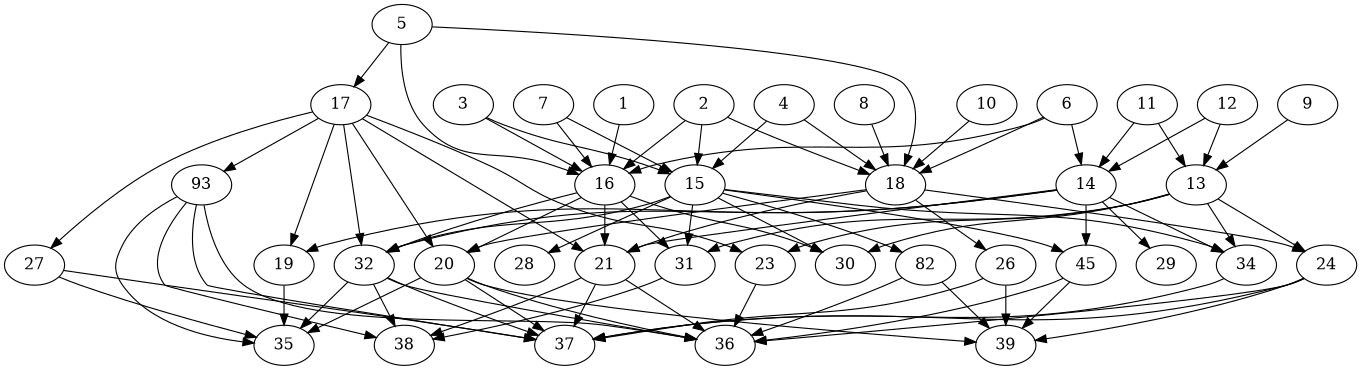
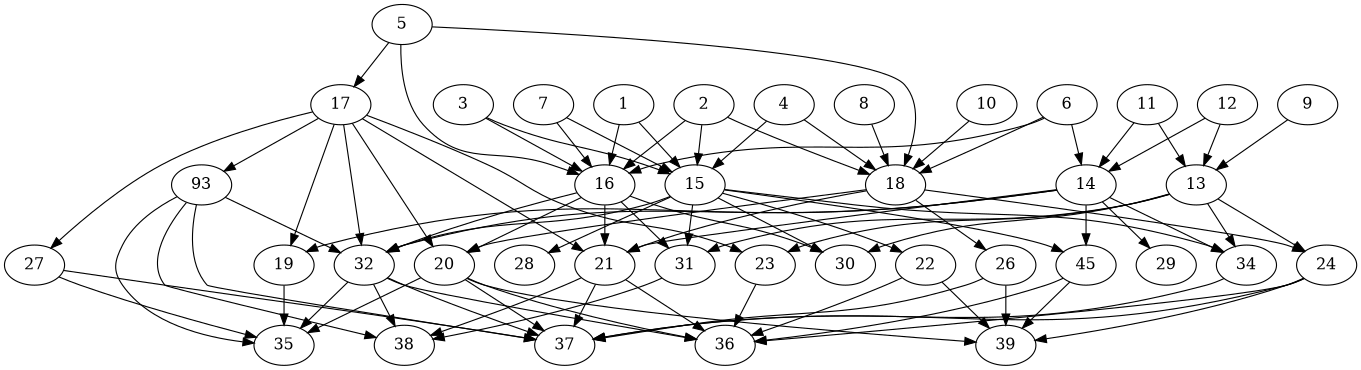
edge "1" -> "15": added
node "82": label "82" -> "22"
edge "93" -> "36": now "93" -> "32"
